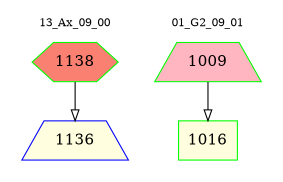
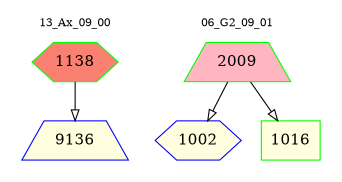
cluster "01_G2_09_01": label "01_G2_09_01" -> "06_G2_09_01"
node "1009": label "1009" -> "2009"
node "1136": label "1136" -> "9136"
node "1002": added
